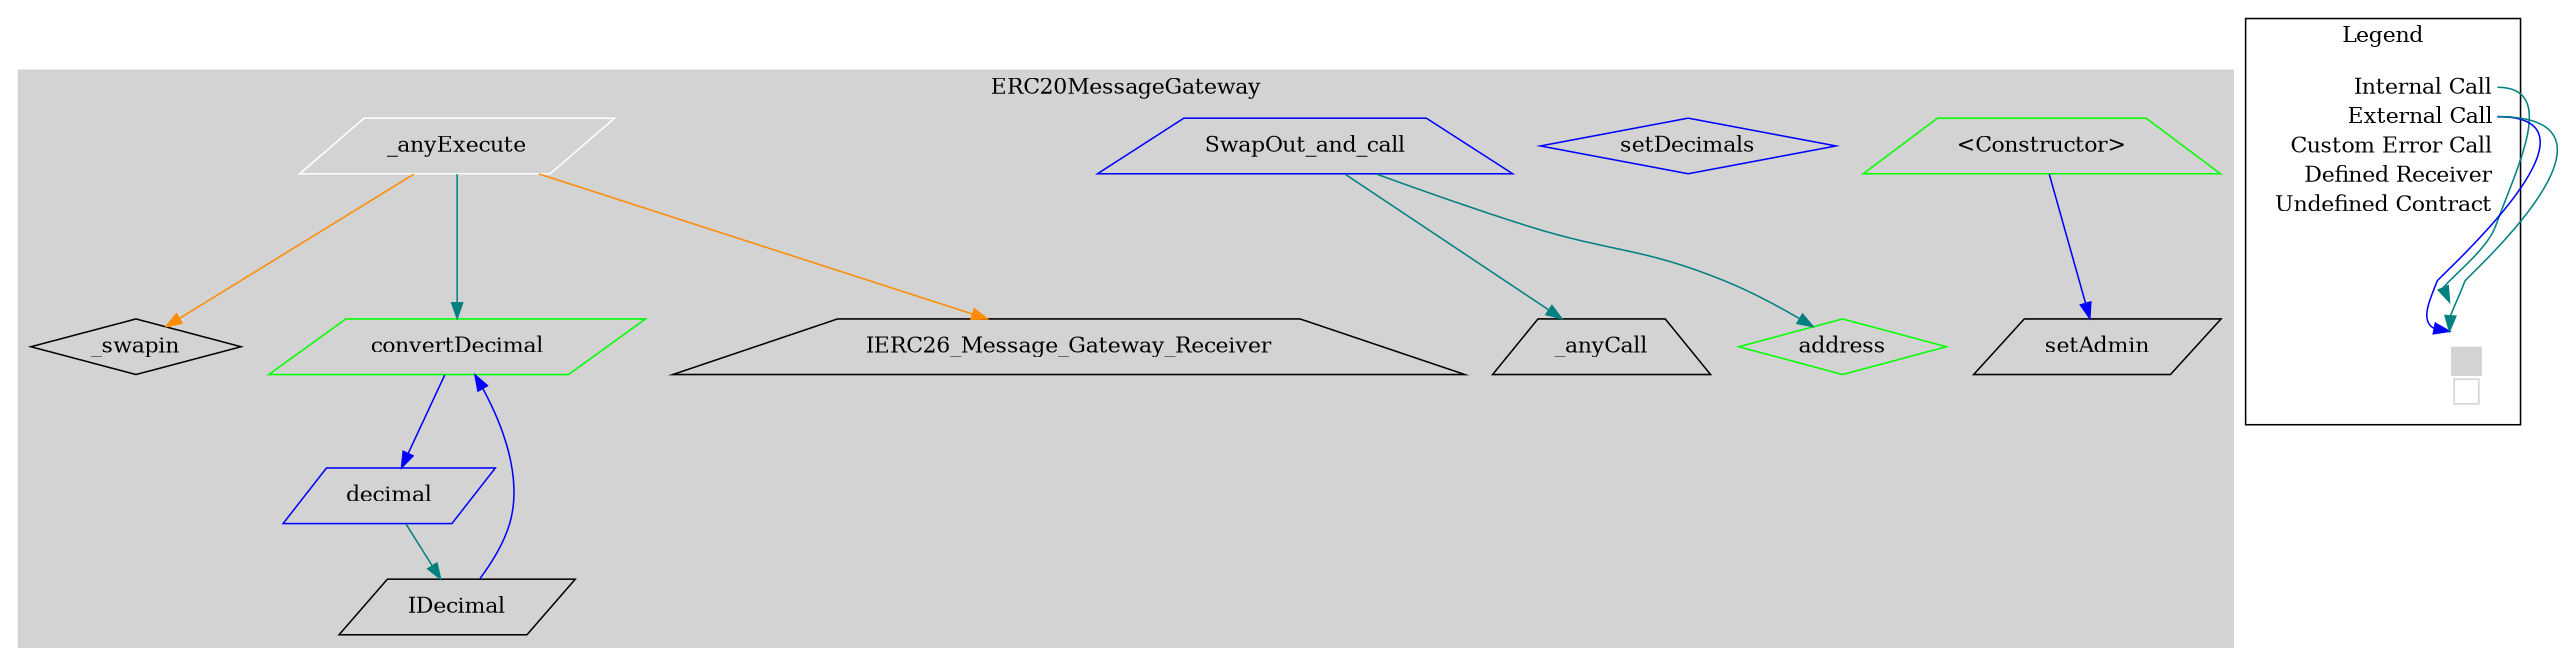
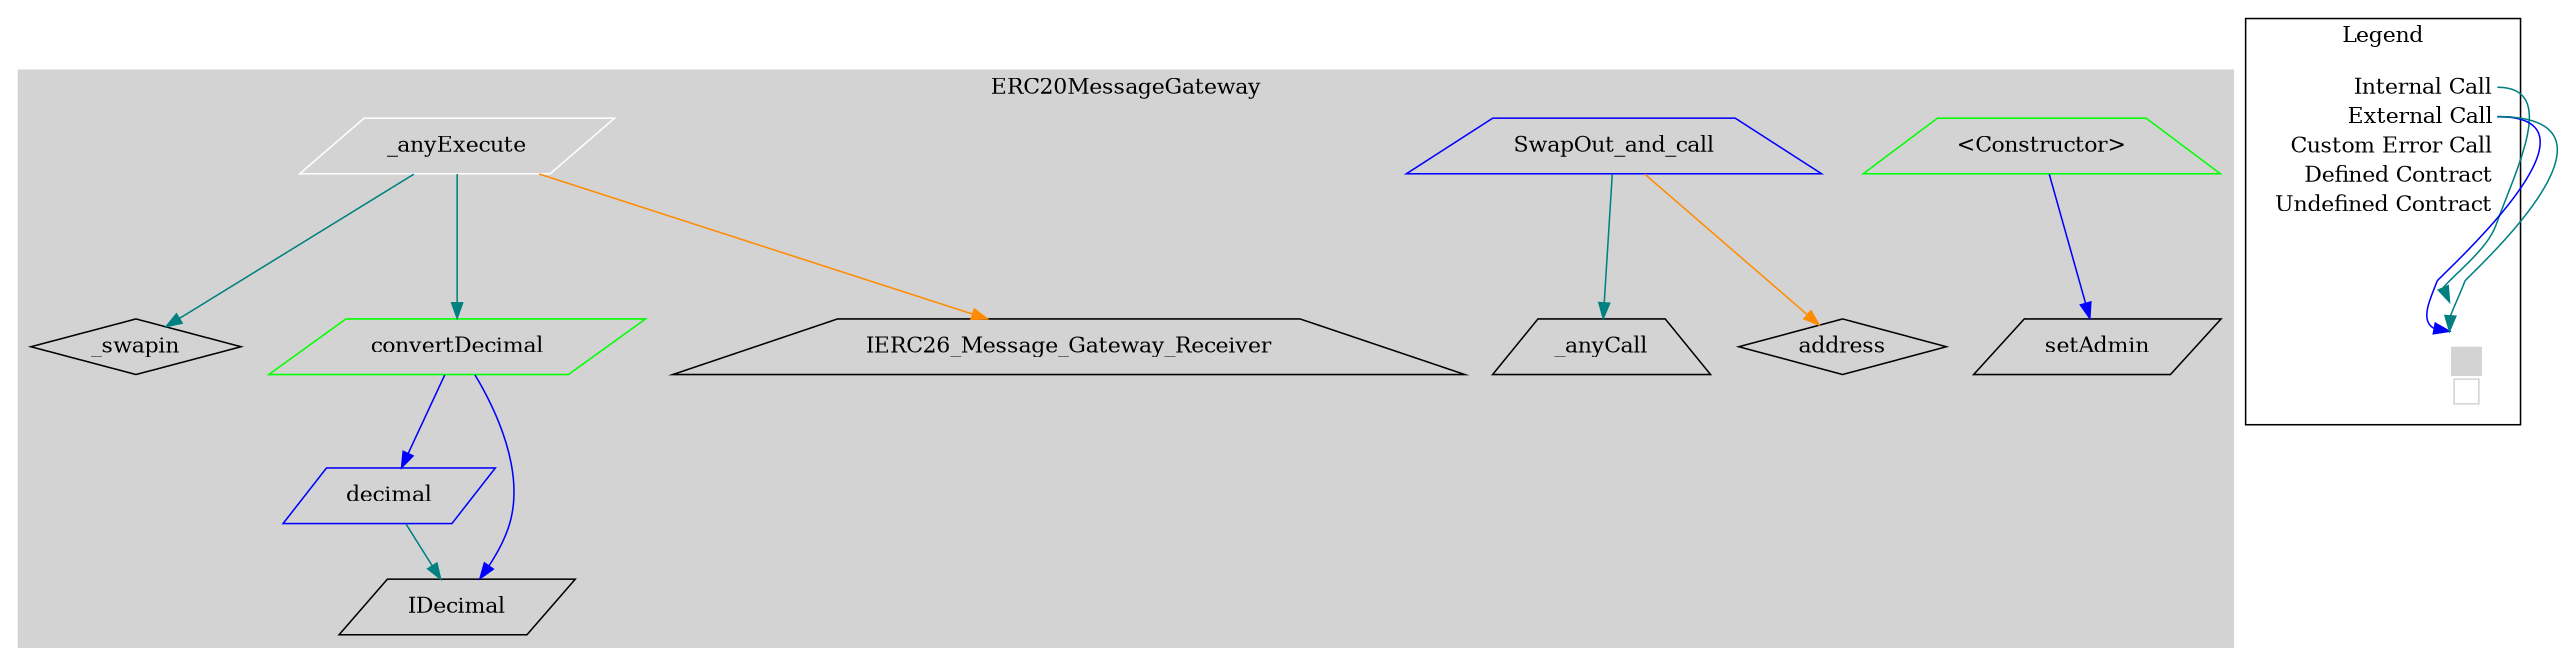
node "setDecimals": removed
node "Internal Call": text "Defined Receiver" -> "Defined Contract"
edge "SwapOut_and_call" -> "address": color teal -> darkorange
edge "_anyExecute" -> "_swapin": color darkorange -> teal
node "address": color green -> black
edge "IDecimal" -> "convertDecimal": reversed
